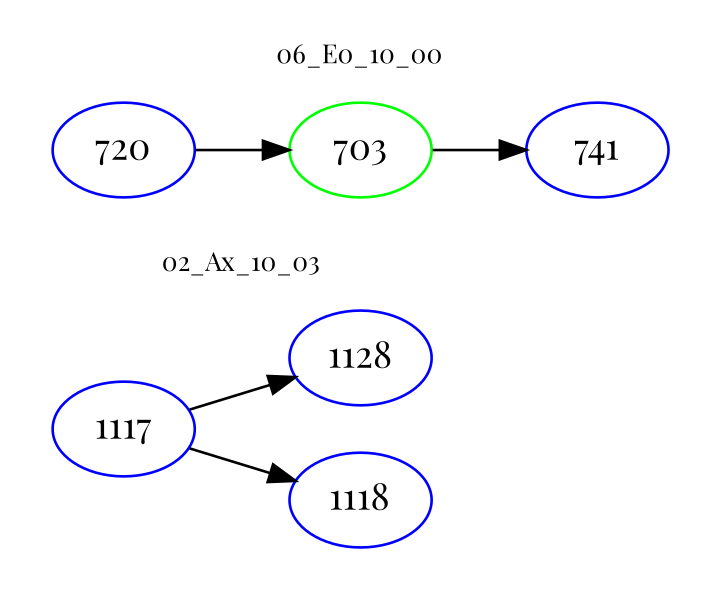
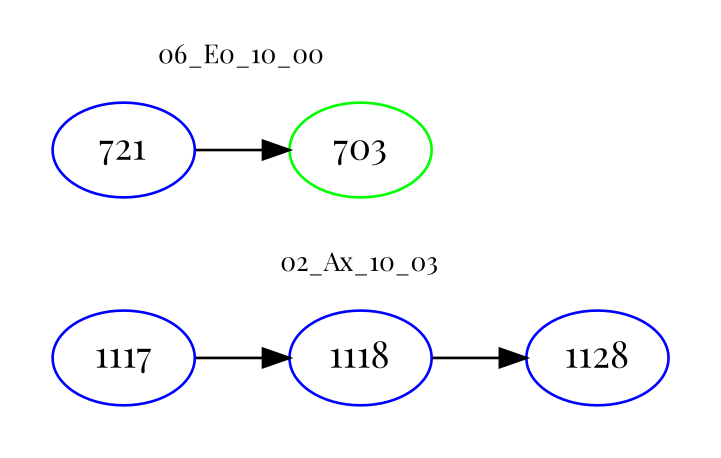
node "720": label "720" -> "721"
node "741": removed
edge "1117" -> "1128": now "1118" -> "1128"
